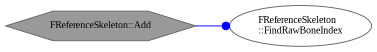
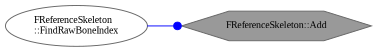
edge "FReferenceSkeleton::Add" -> "FReferenceSkeleton ::FindRawBoneIndex": reversed
